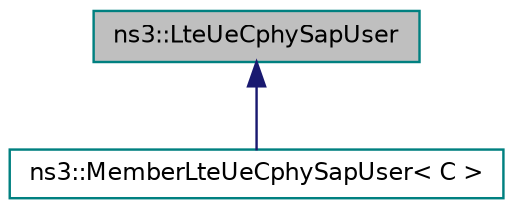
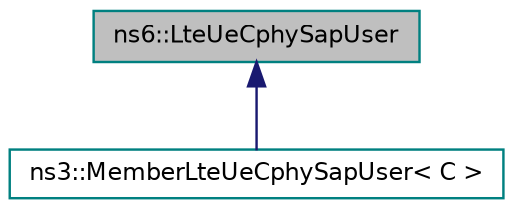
node "ns3::LteUeCphySapUser": label "ns3::LteUeCphySapUser" -> "ns6::LteUeCphySapUser"
